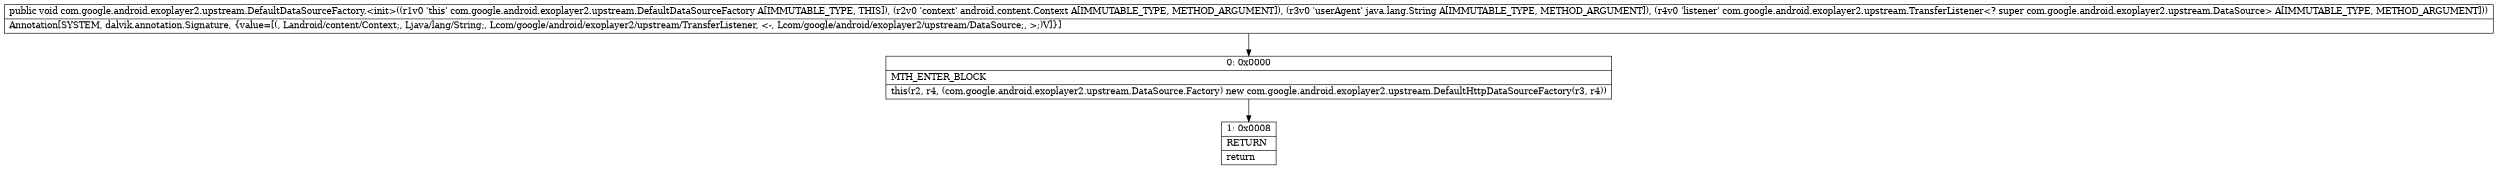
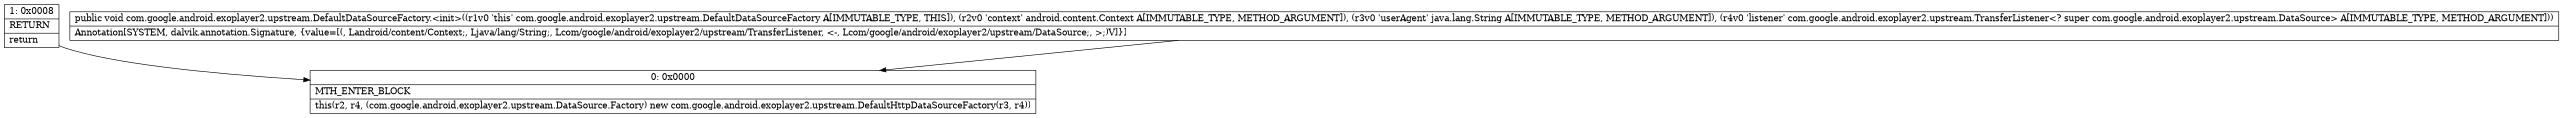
edge "0: 0x0000" -> "1: 0x0008": reversed
